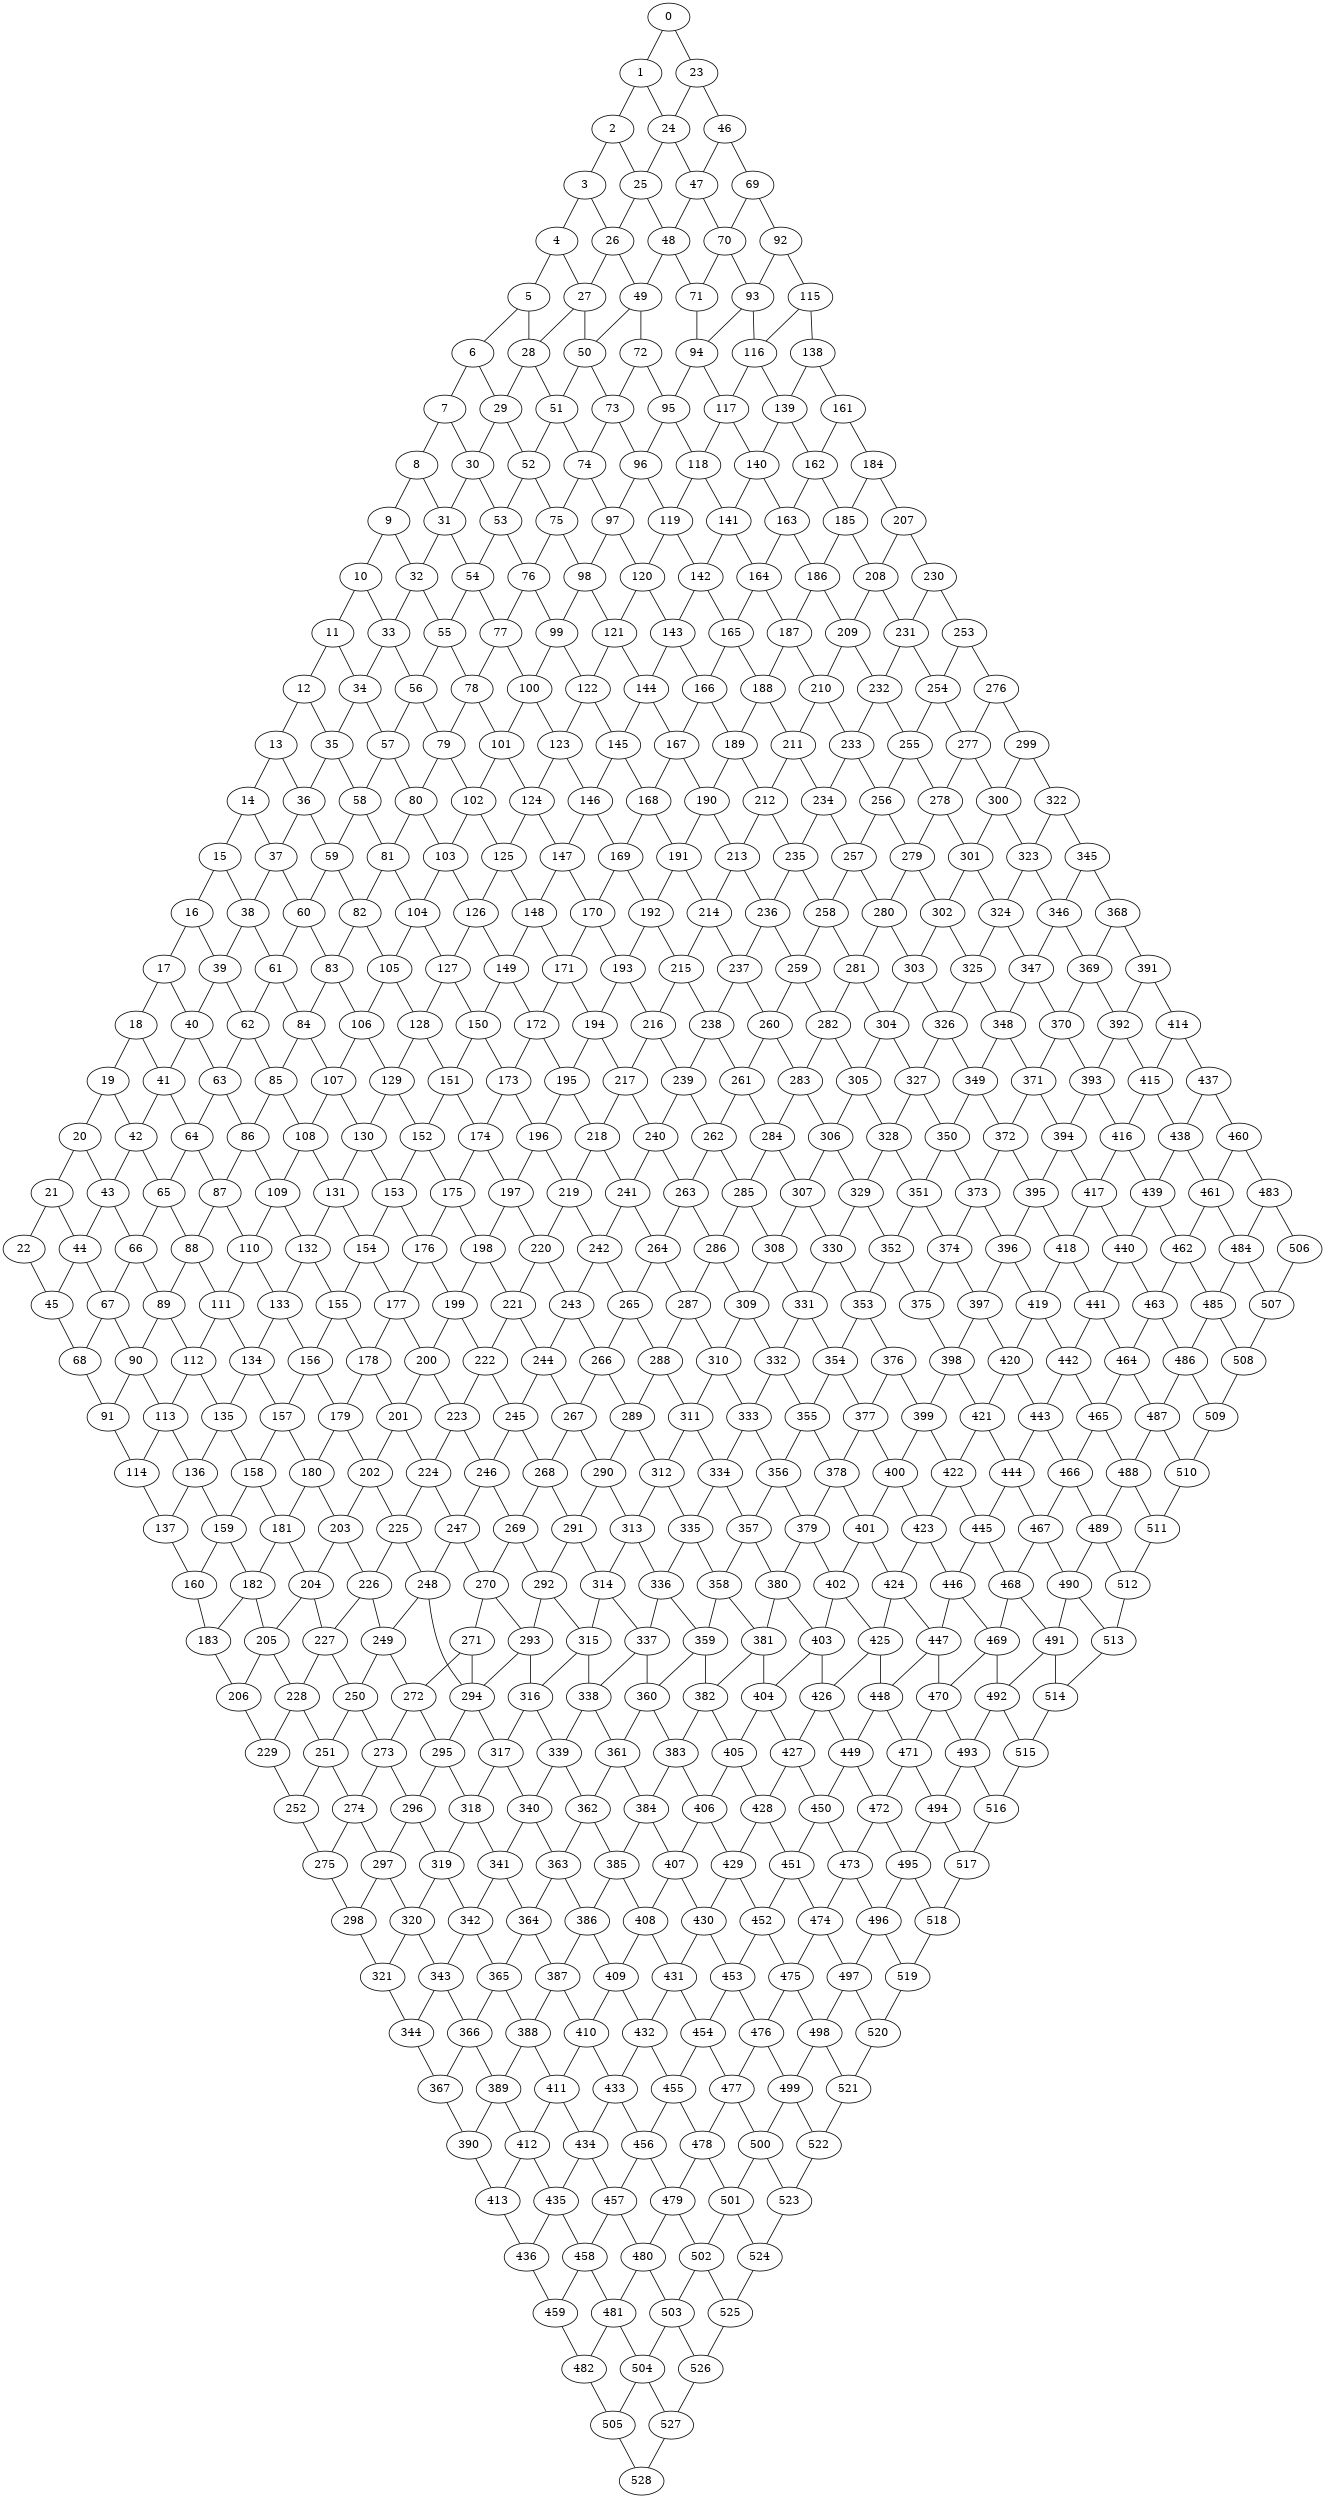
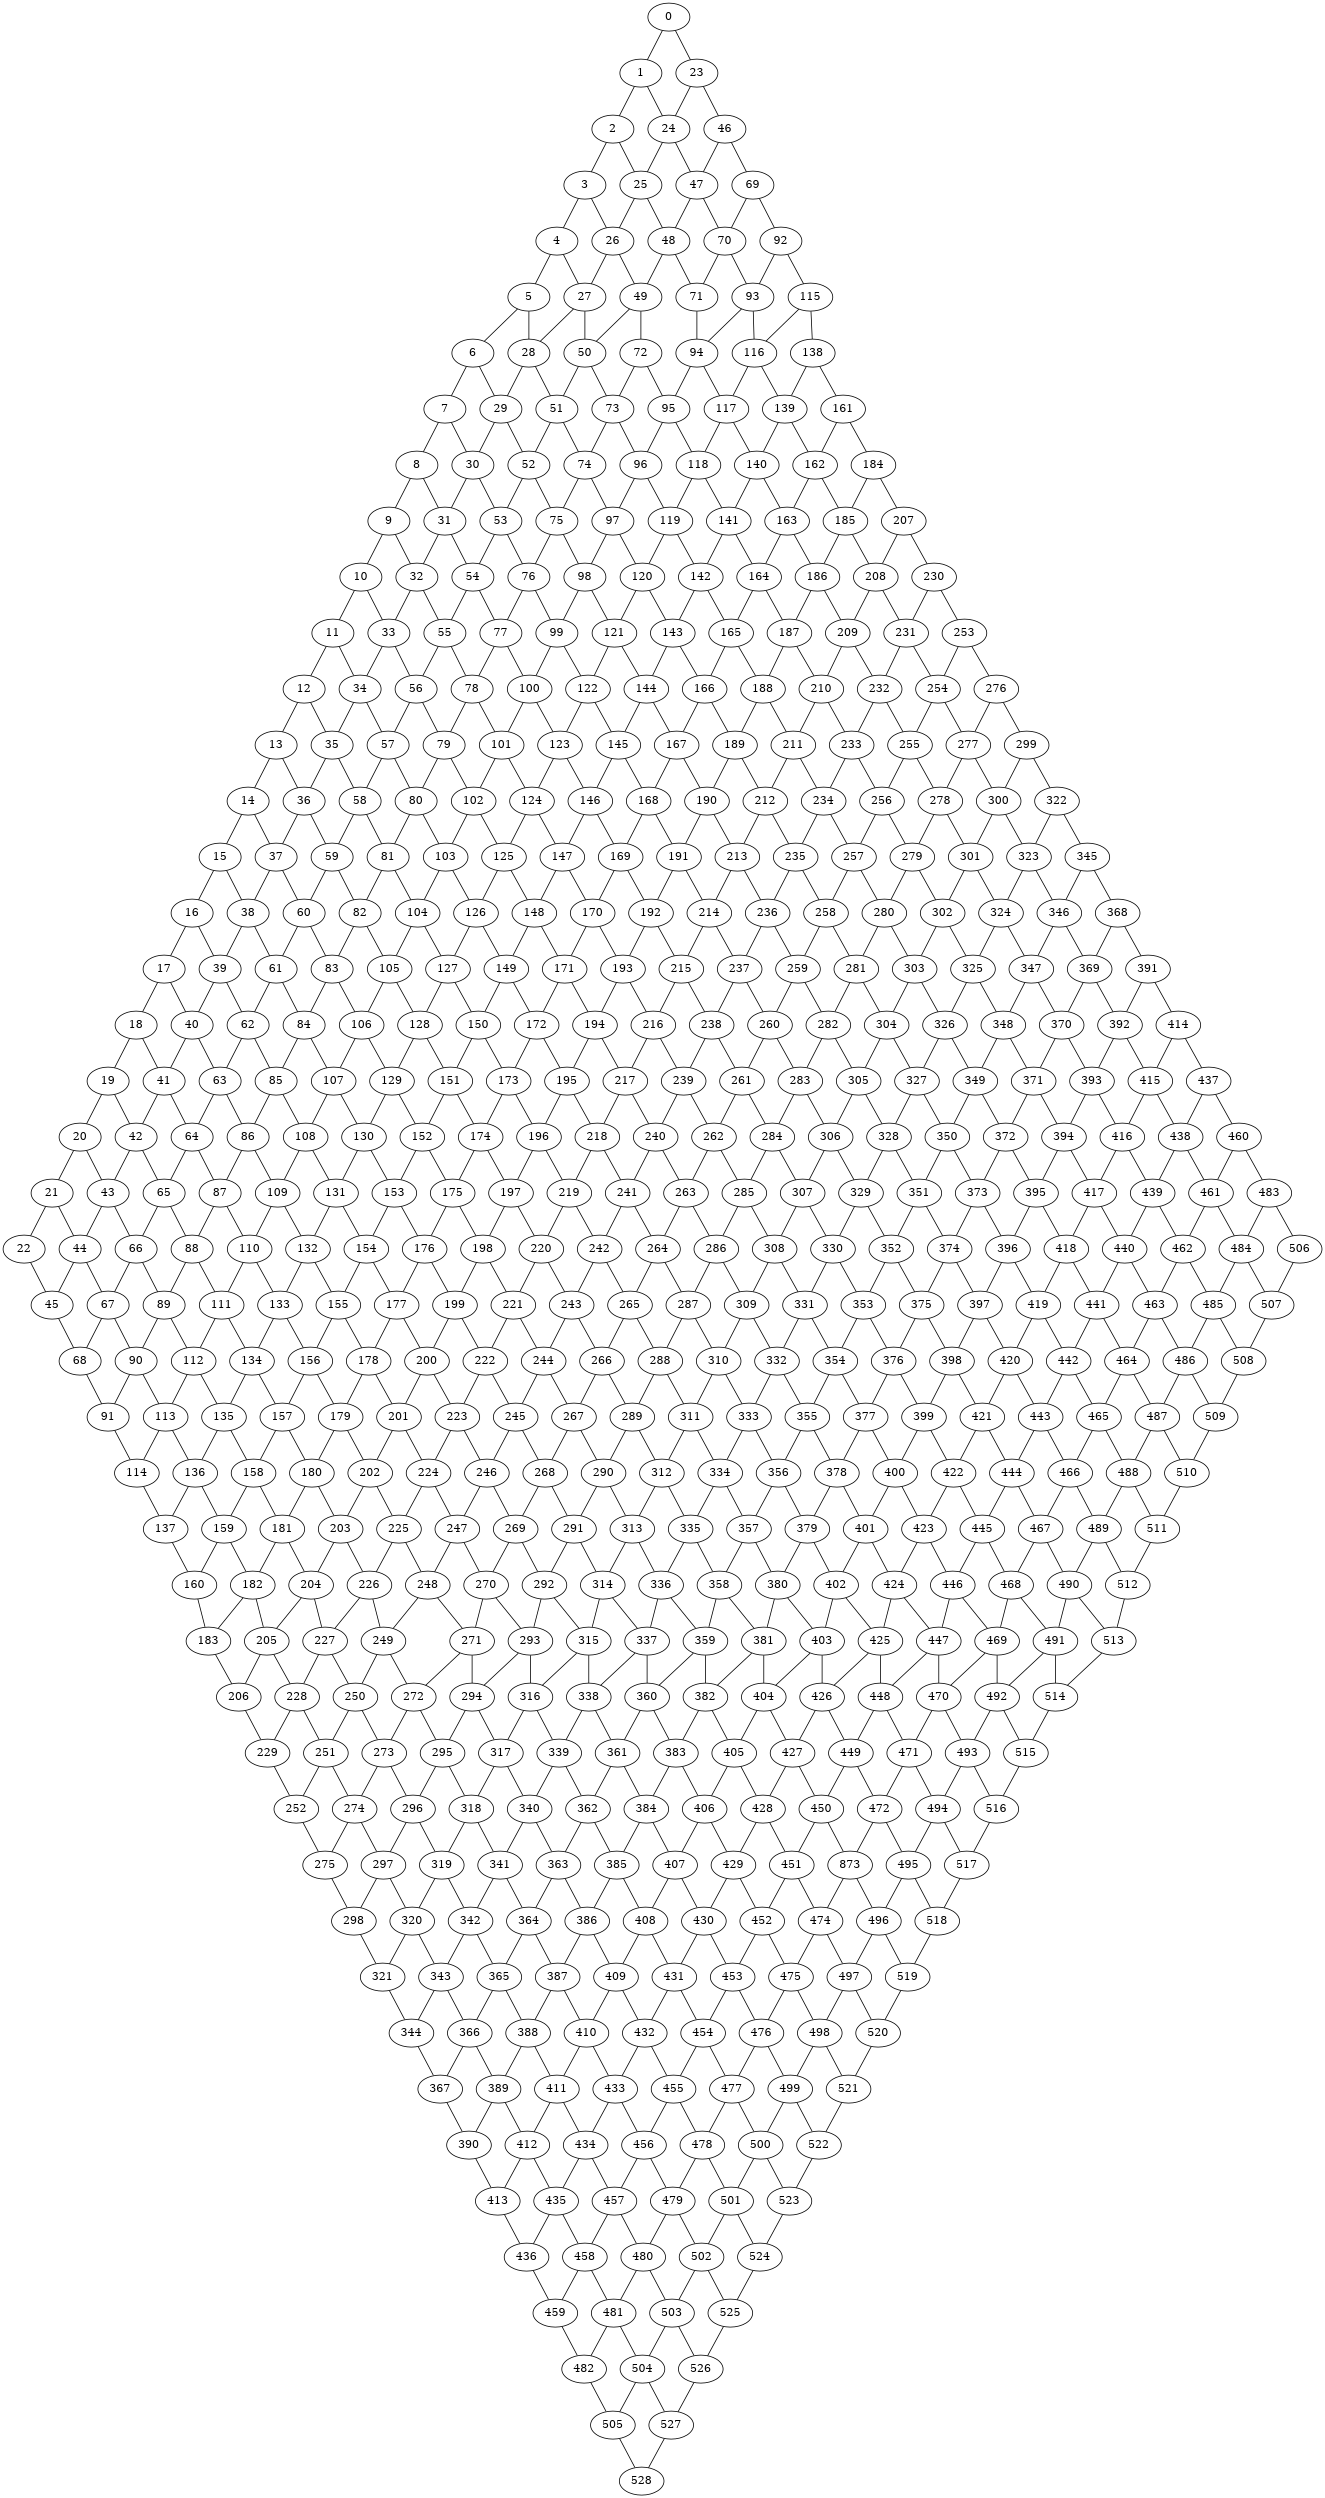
edge "375" -- "376": added
edge "248" -- "294": now "248" -- "271"
node "473": label "473" -> "873"
